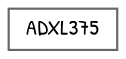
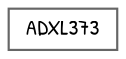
node "ADXL375": label "ADXL375" -> "ADXL373"
